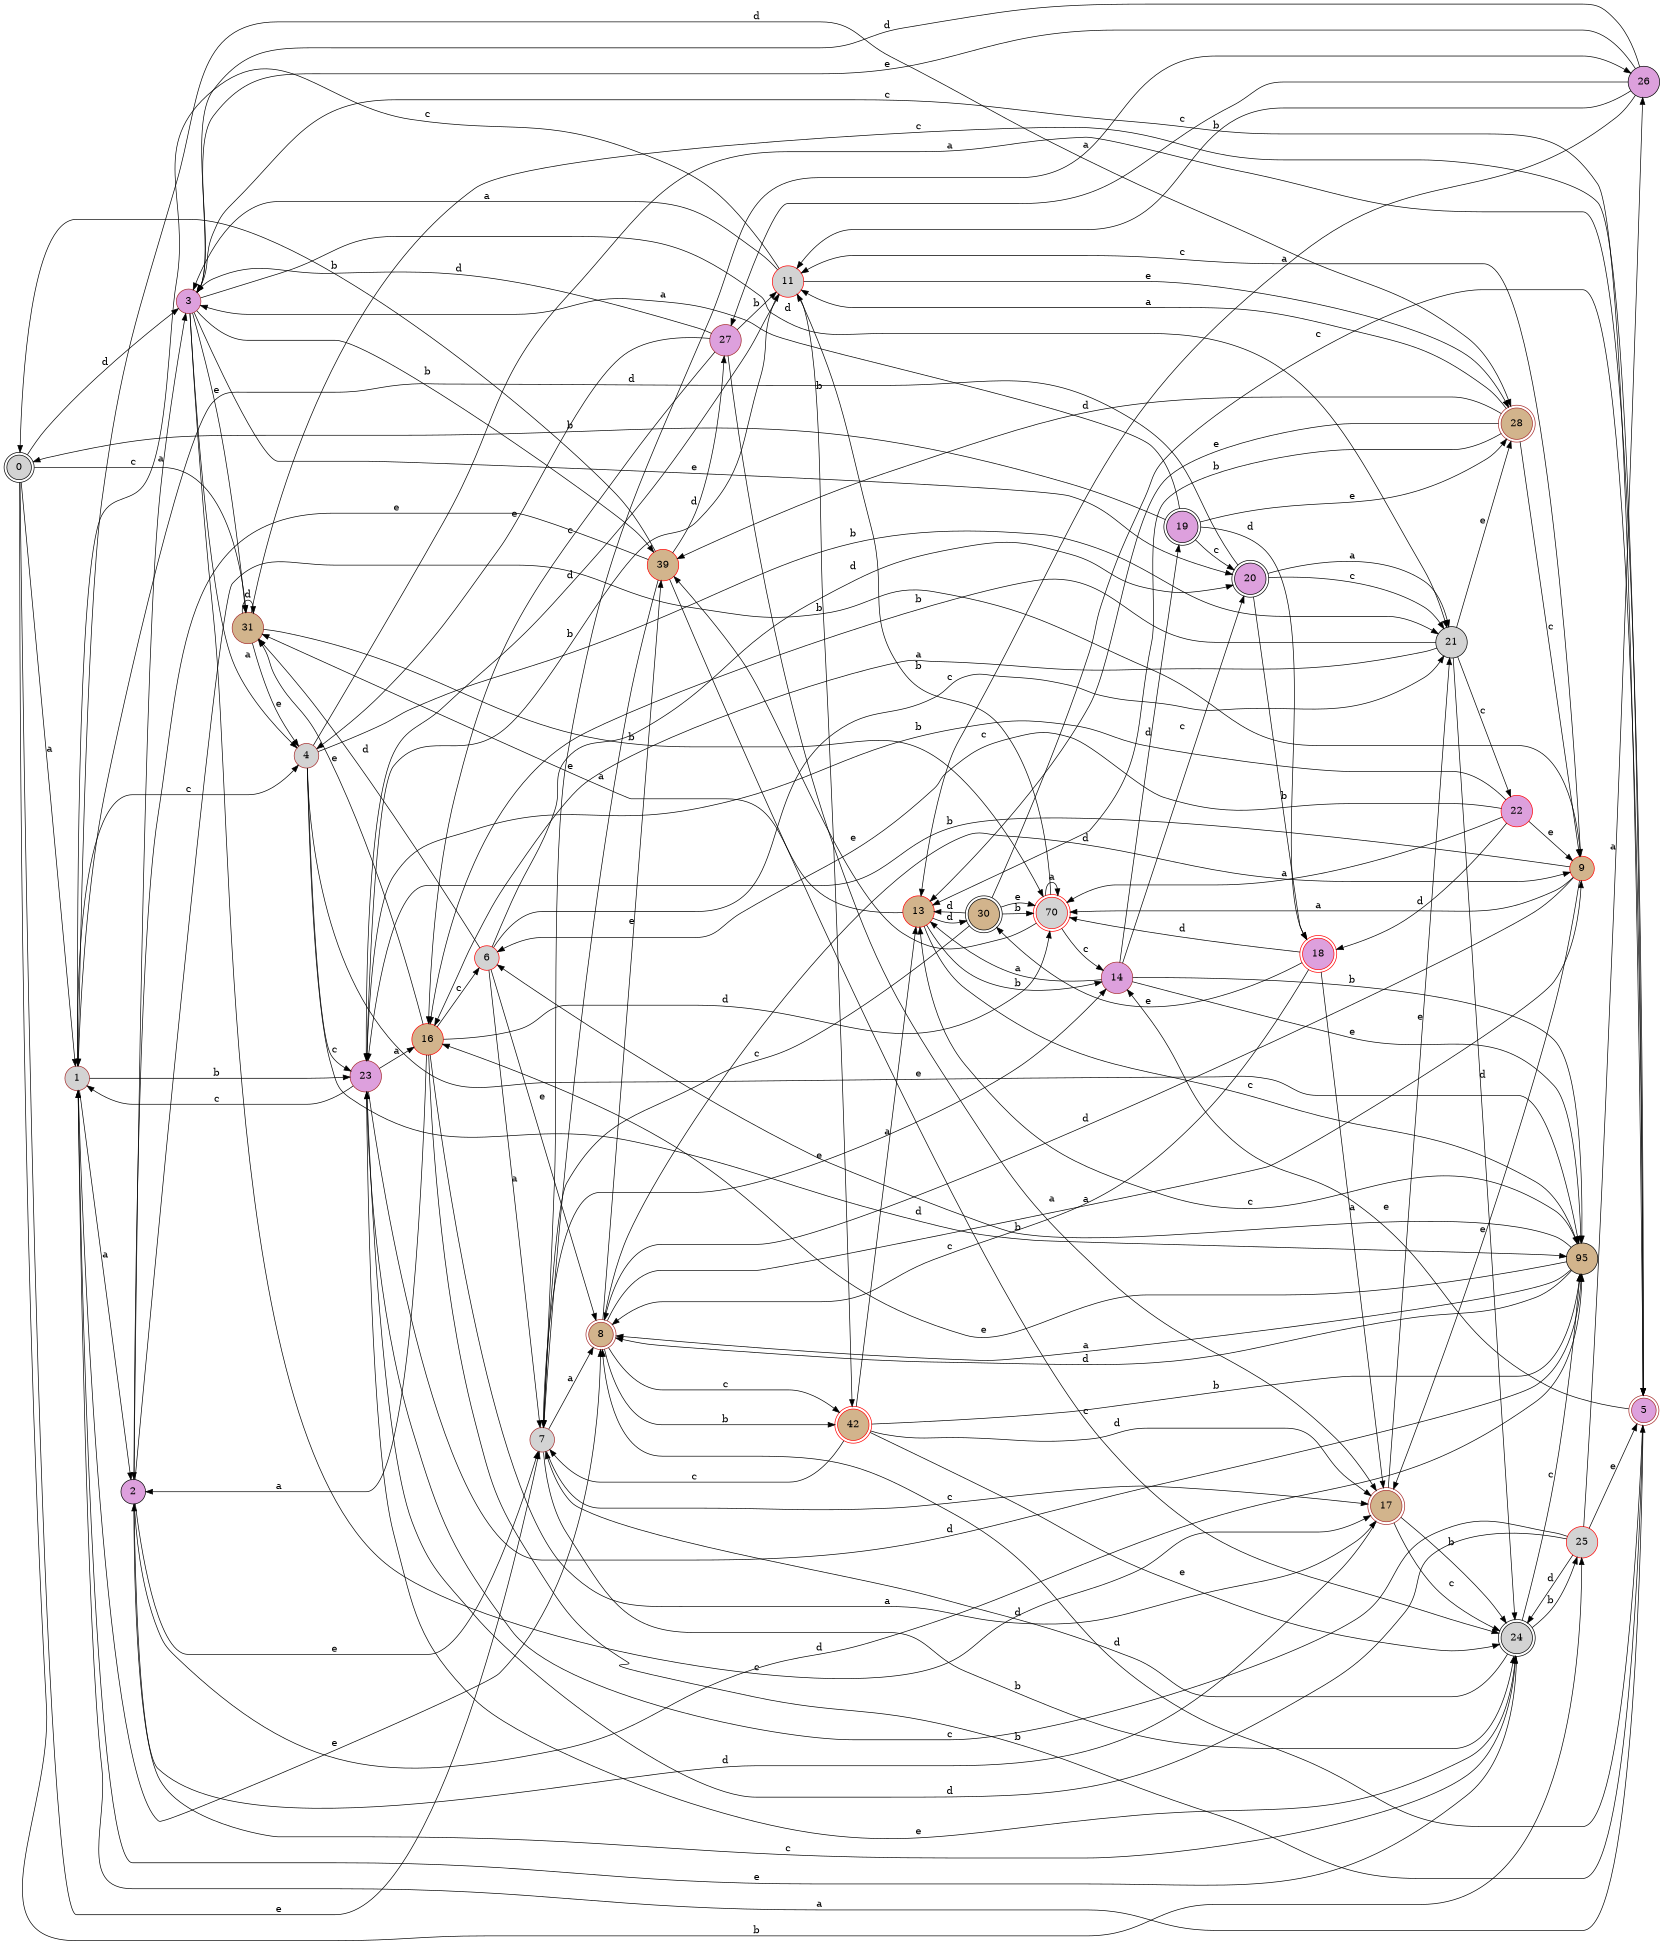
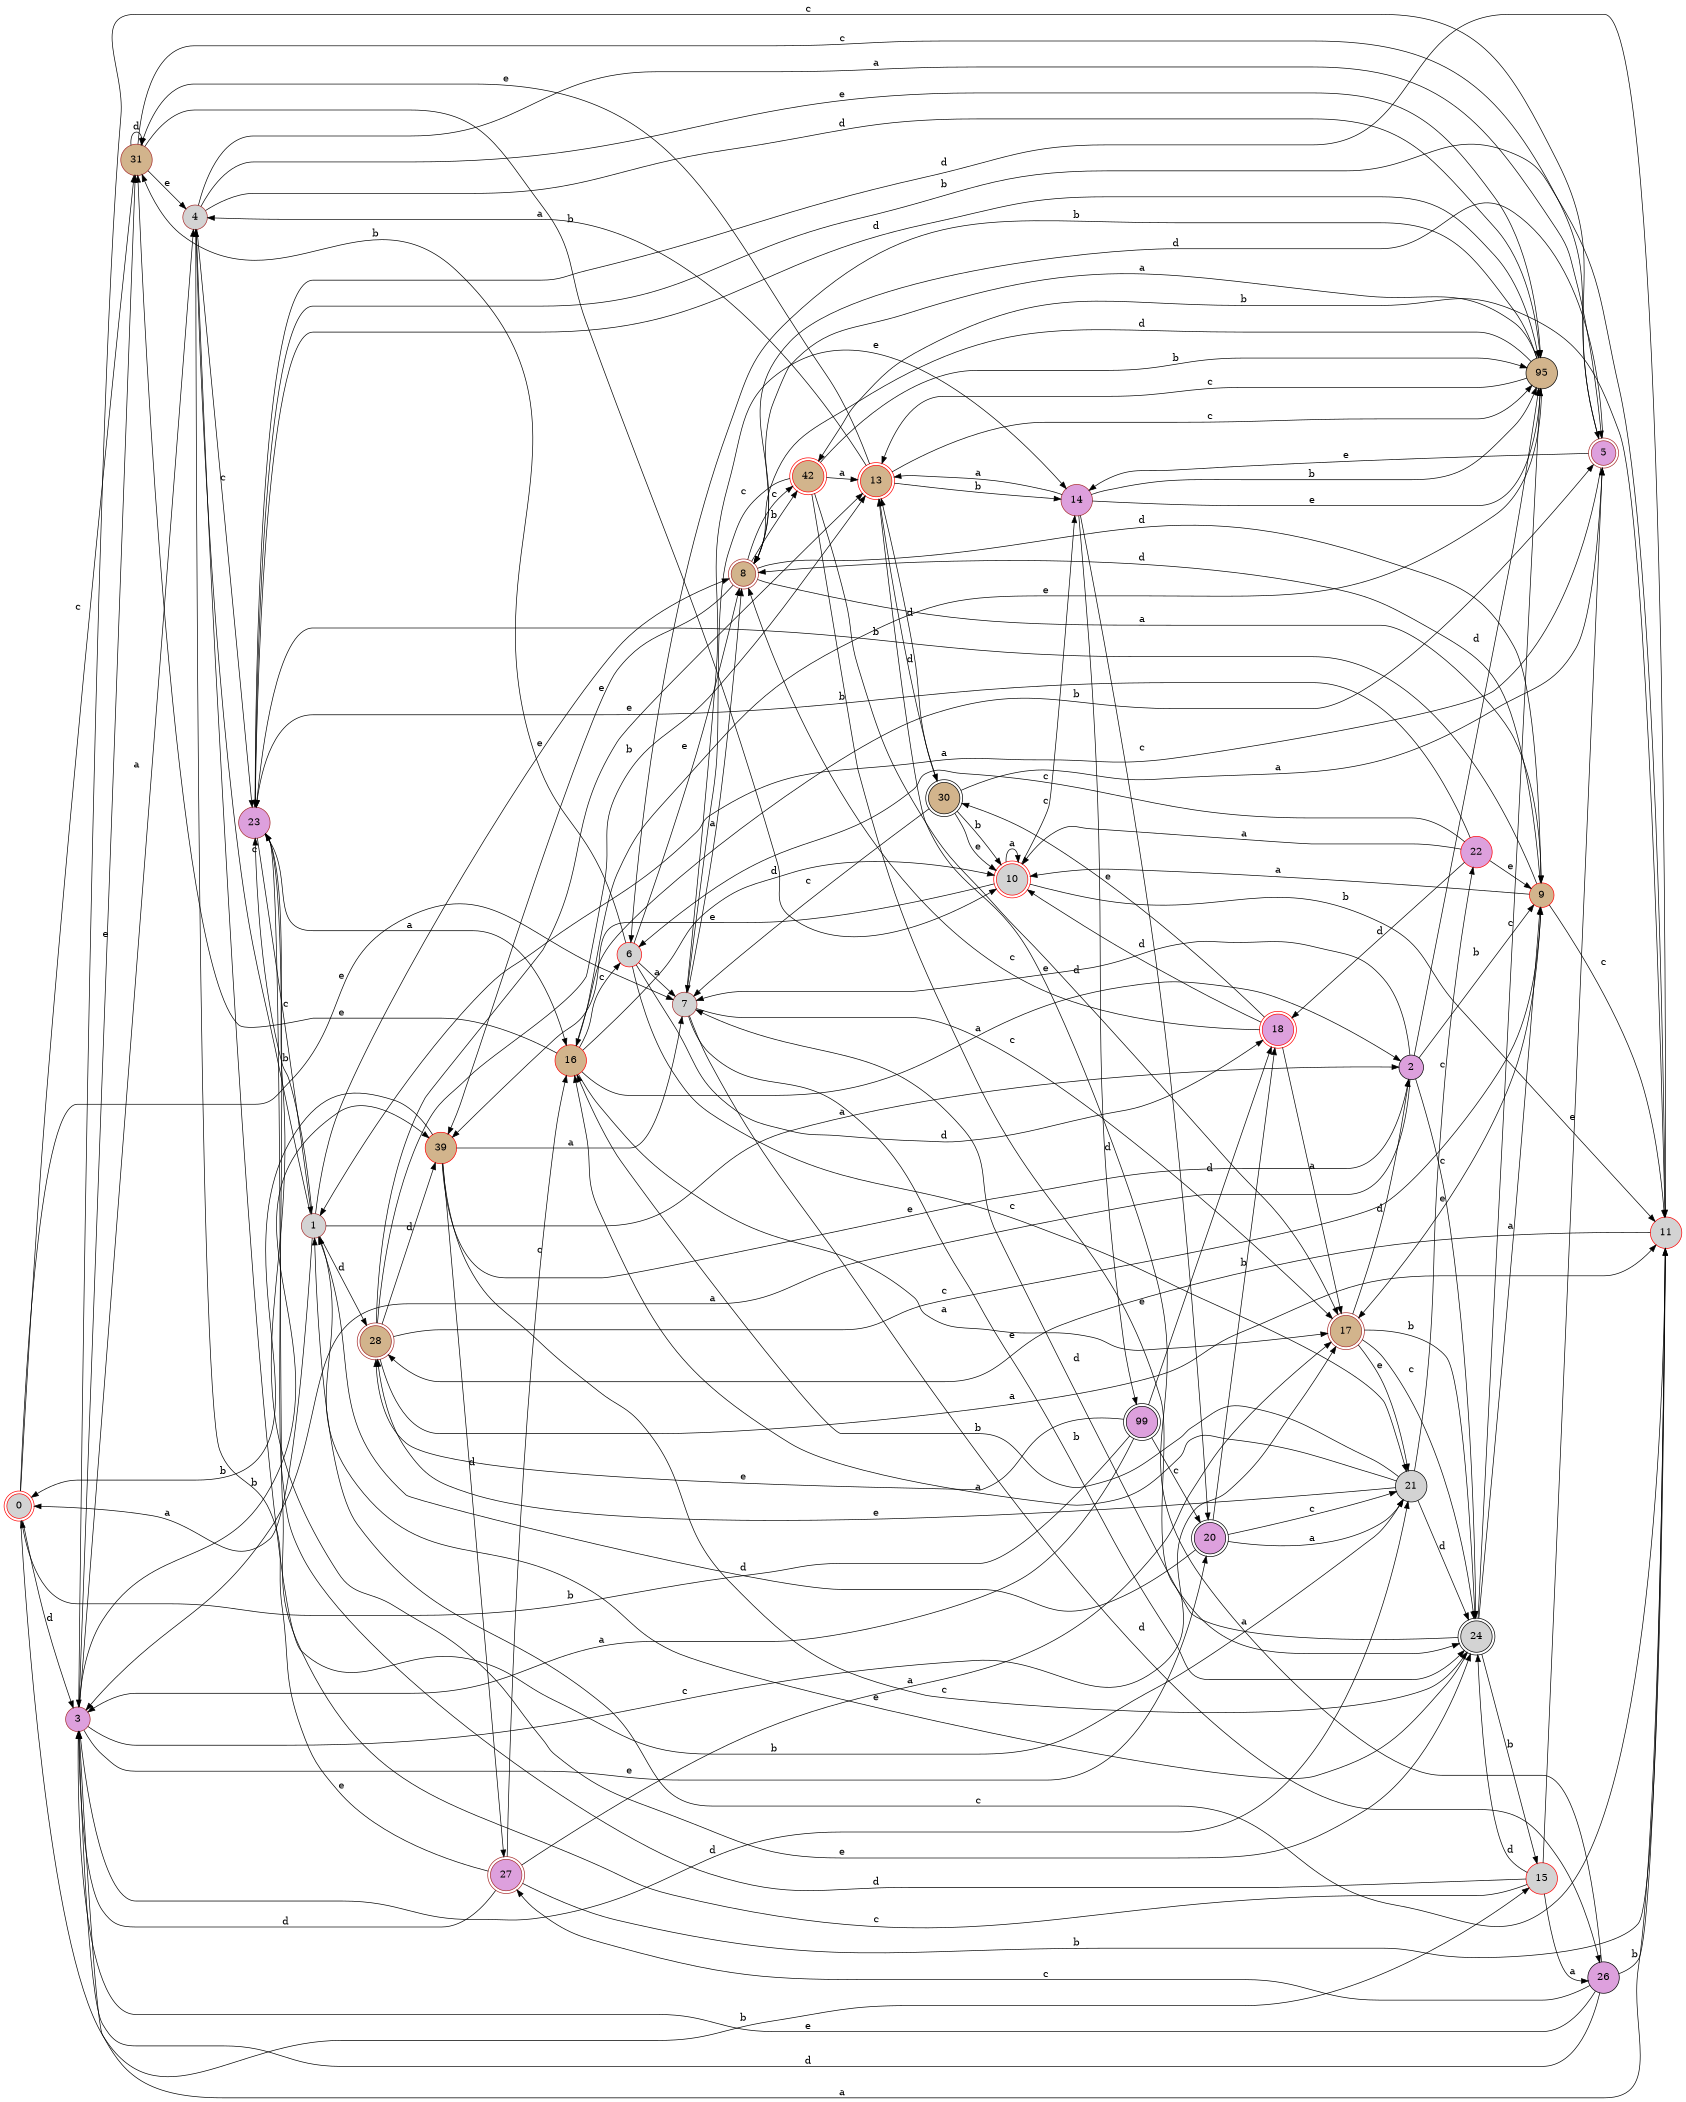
edge "7" -> "26": label "a" -> "d"
edge "13" -> "4": added, label "a"
edge "30" -> "5": label "c" -> "a"
node "27": shape circle -> doublecircle
node "0": color black -> red
node "19": label "19" -> "99"
edge "6" -> "20": now "6" -> "18"
edge "6" -> "31": label "d" -> "b"
edge "0" -> "1": reversed
node "13": shape circle -> doublecircle
node "70": label "70" -> "10"
edge "24" -> "9": added, label "a"
node "25": label "25" -> "15"
